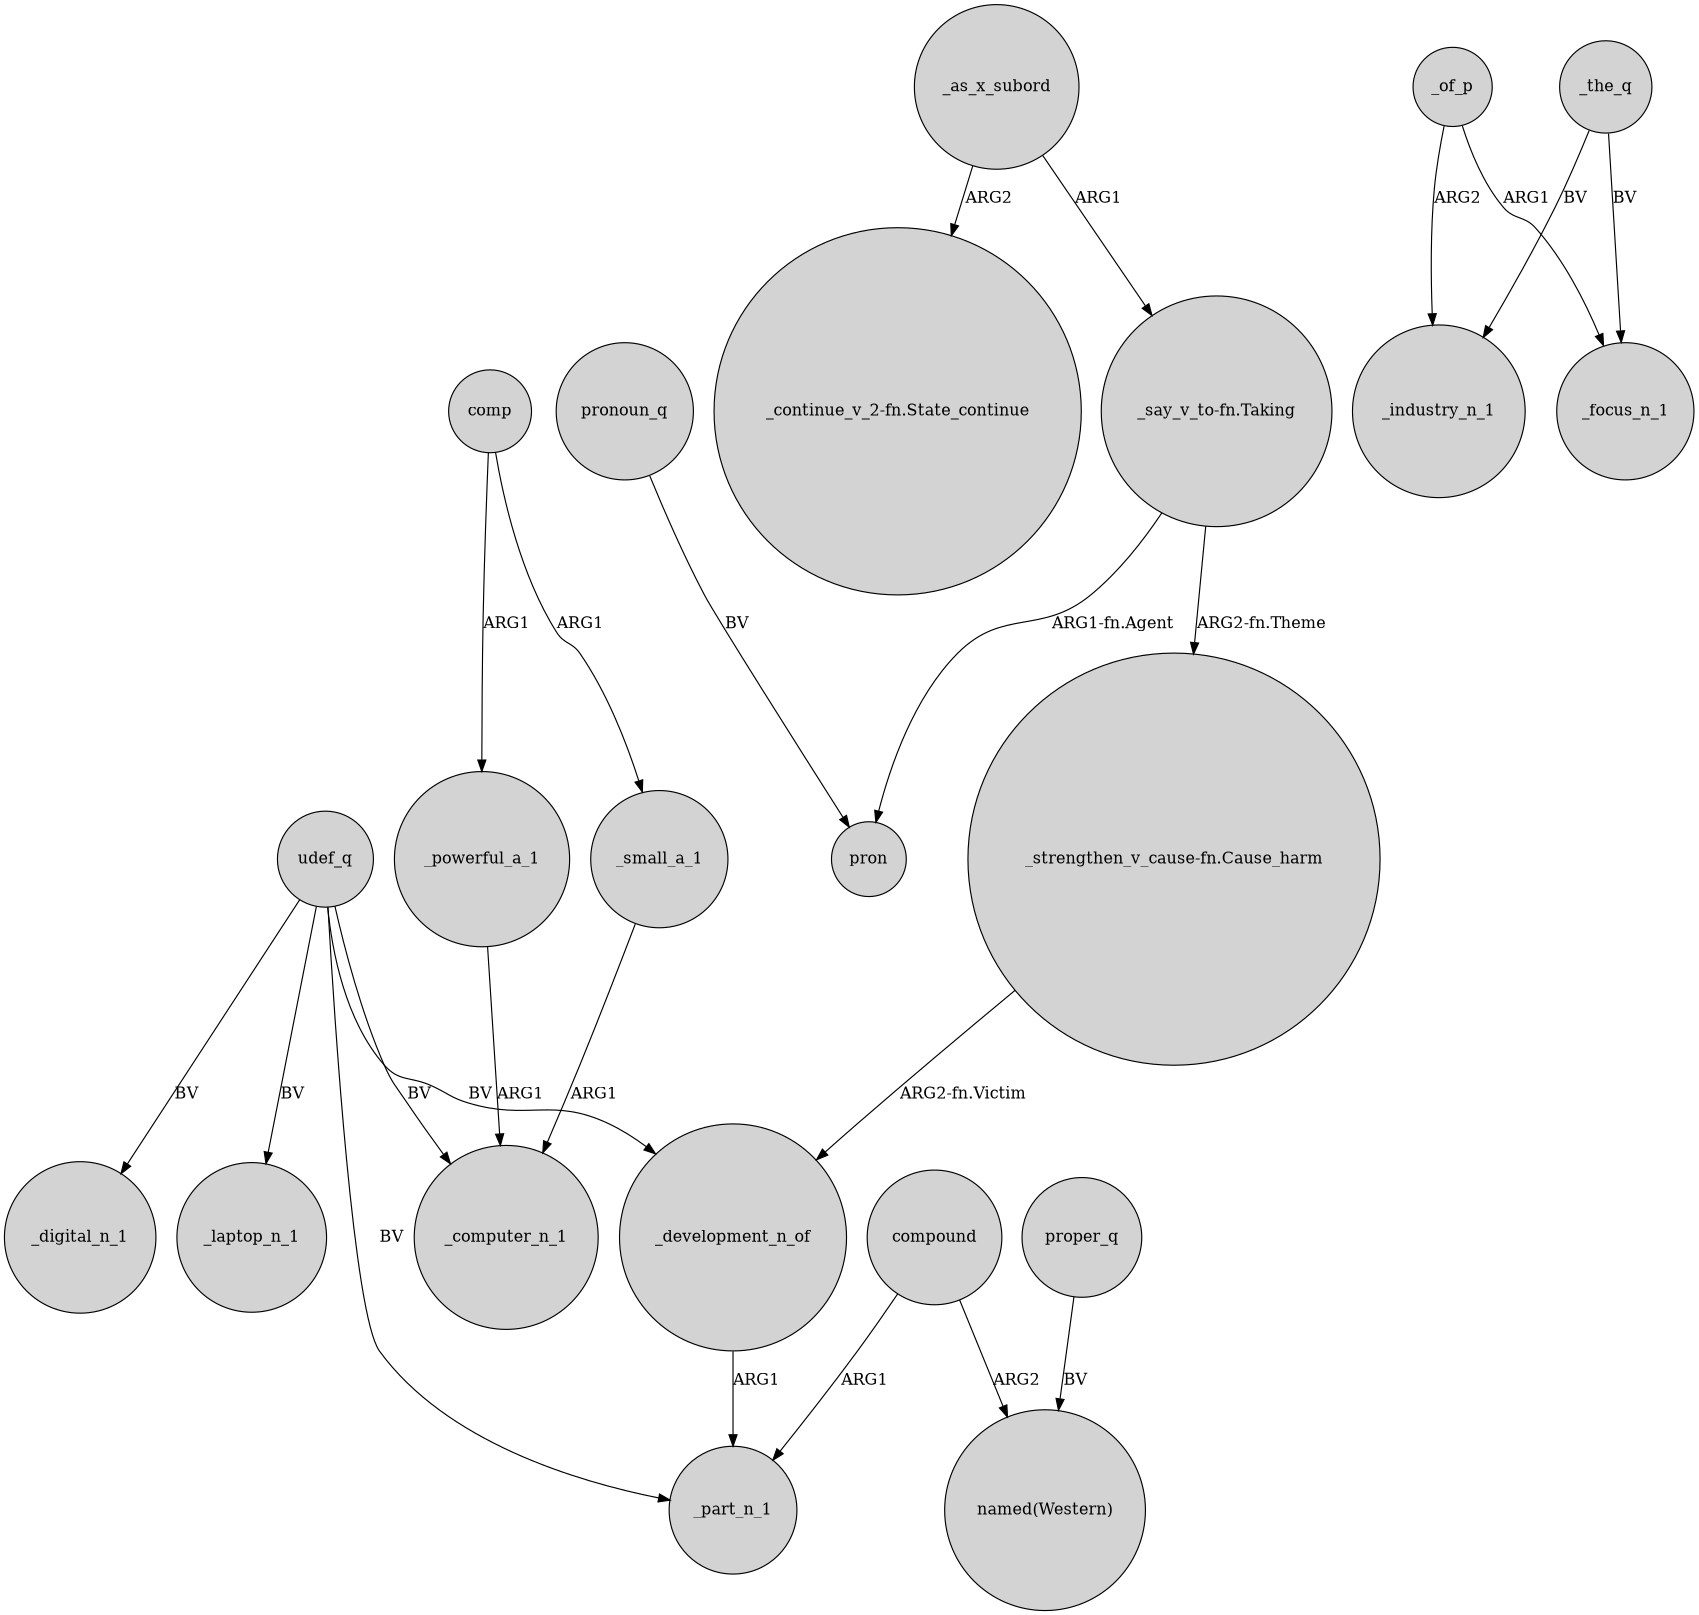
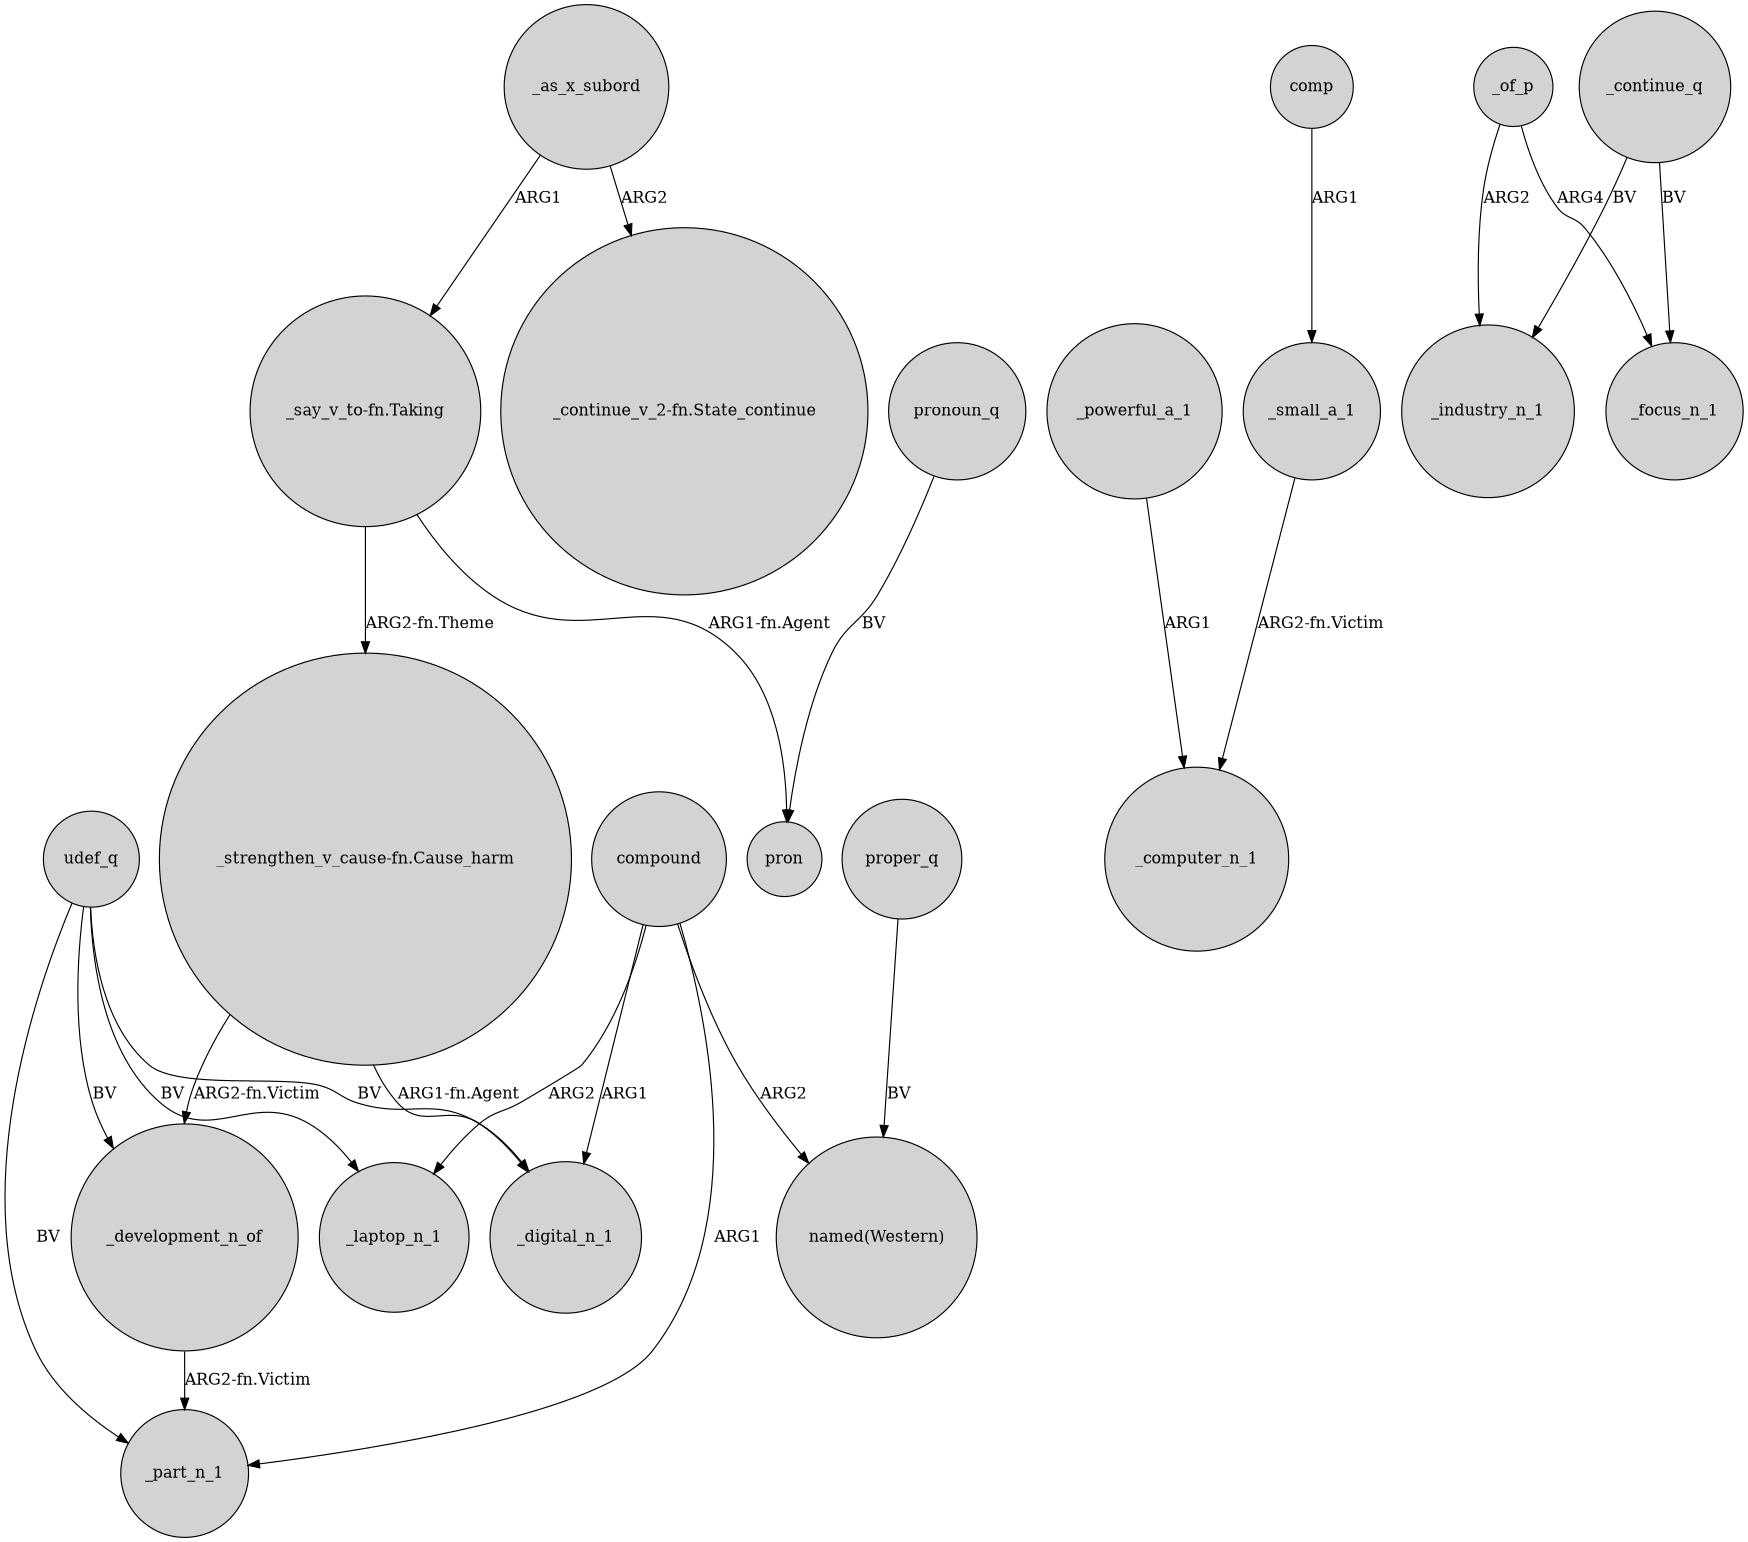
node "_the_q": label "_the_q" -> "_continue_q"
edge "_of_p" -> "_focus_n_1": label "ARG1" -> "ARG4"
edge "comp" -> "_powerful_a_1": removed, label "ARG1"
edge "udef_q" -> "_computer_n_1": removed, label "BV"
edge "compound" -> "_digital_n_1": added, label "ARG1"
edge "compound" -> "_laptop_n_1": added, label "ARG2"
edge "_small_a_1" -> "_computer_n_1": label "ARG1" -> "ARG2-fn.Victim"
edge "_strengthen_v_cause-fn.Cause_harm" -> "_digital_n_1": added, label "ARG1-fn.Agent"
edge "_development_n_of" -> "_part_n_1": label "ARG1" -> "ARG2-fn.Victim"
